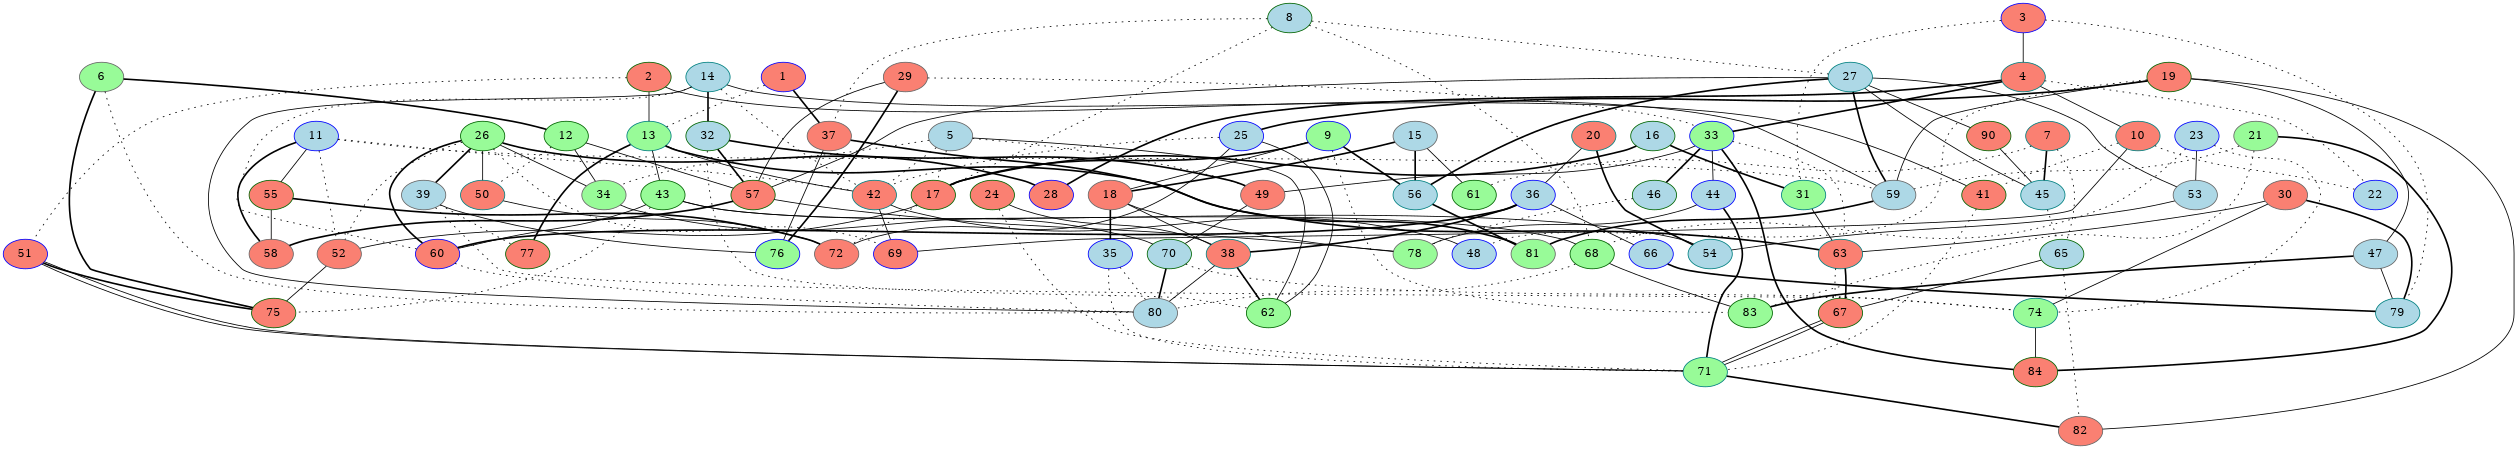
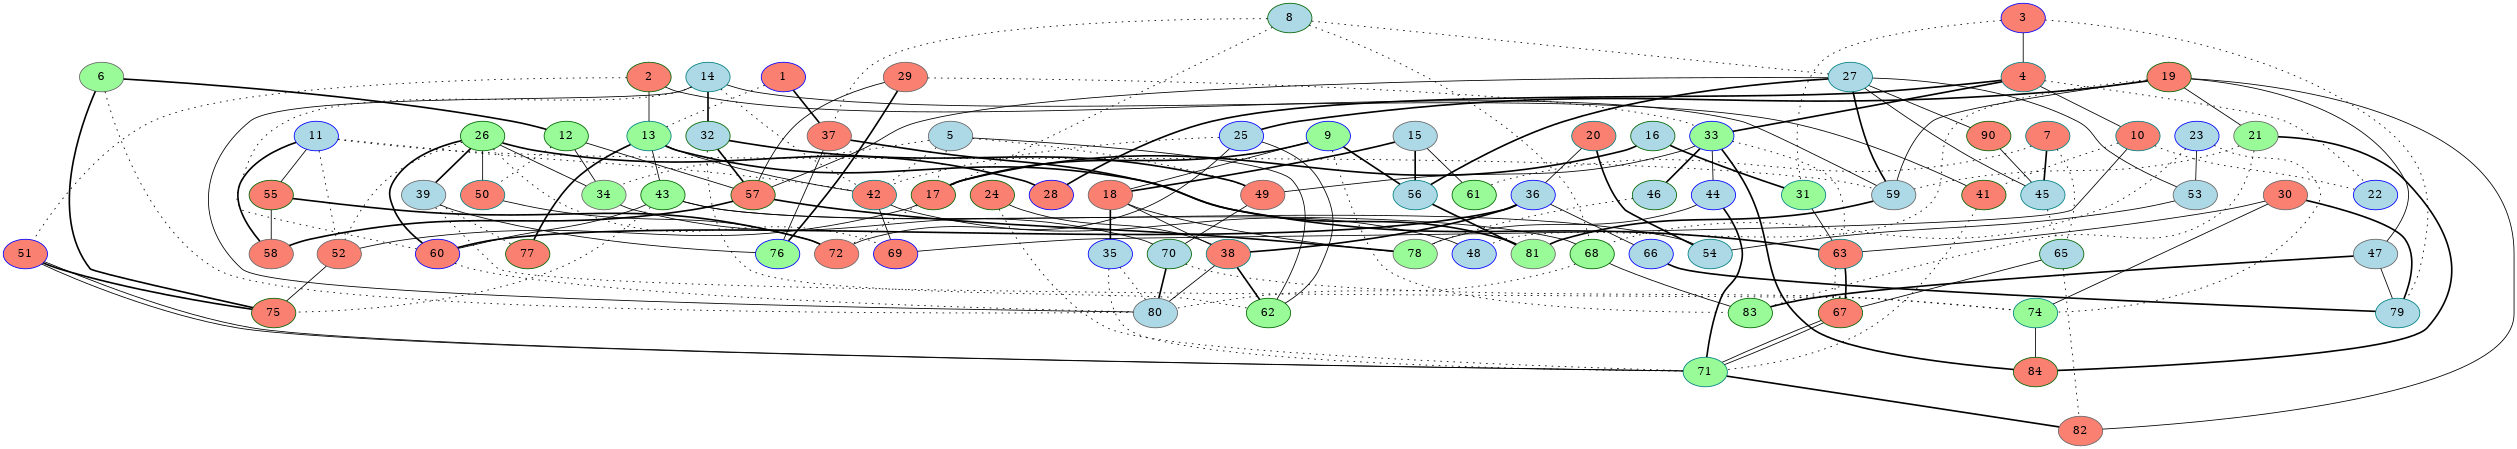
edge "19" -- "21": added
edge "57" -- "78": style solid -> bold
